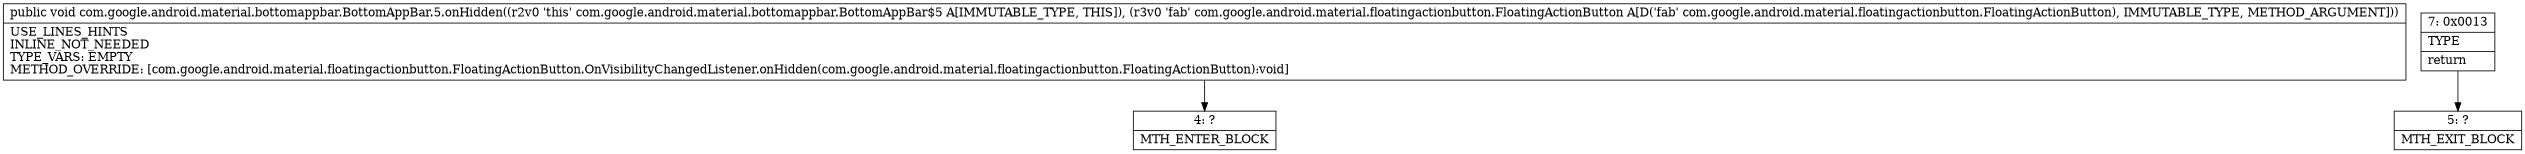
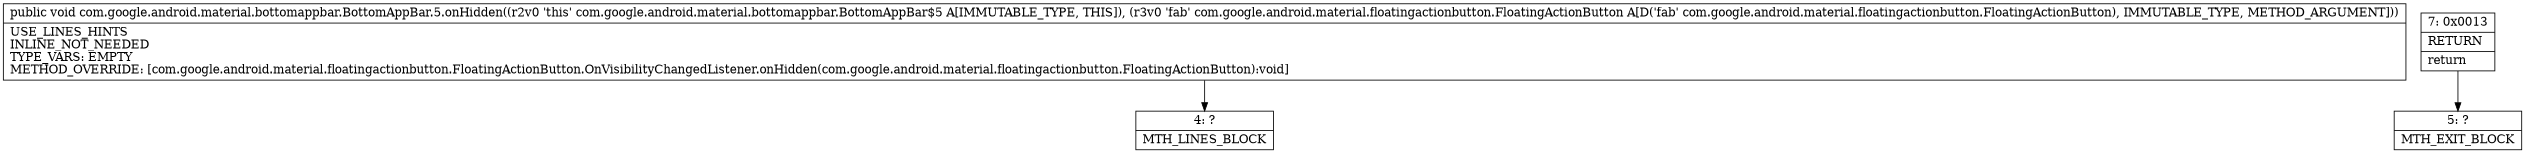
node "7: 0x0013": text "TYPE" -> "RETURN"
node "4: ?": text "MTH_ENTER_BLOCK" -> "MTH_LINES_BLOCK"
